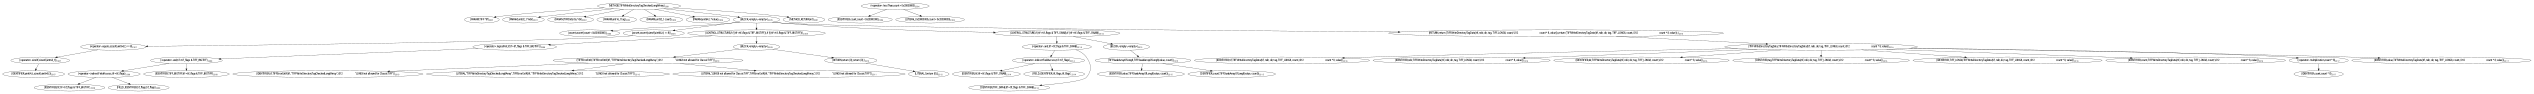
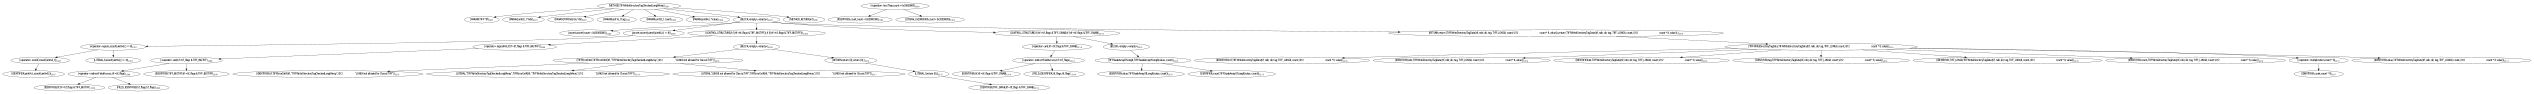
node "(LITERAL,8,sizeof(uint64_t) == 8)": added
edge "(<operator>.and,tif->tif_flags & TIFF_SWAB)" -> "(IDENTIFIER,TIFF_SWAB,tif->tif_flags & TIFF_SWAB)": now "(LITERAL,0,return (0);)" -> "(IDENTIFIER,TIFF_SWAB,tif->tif_flags & TIFF_SWAB)"
